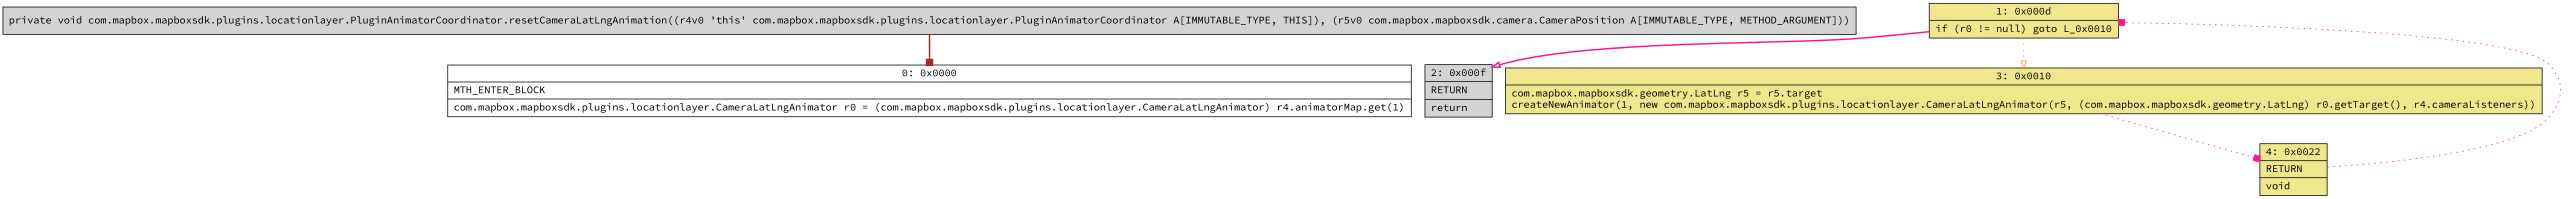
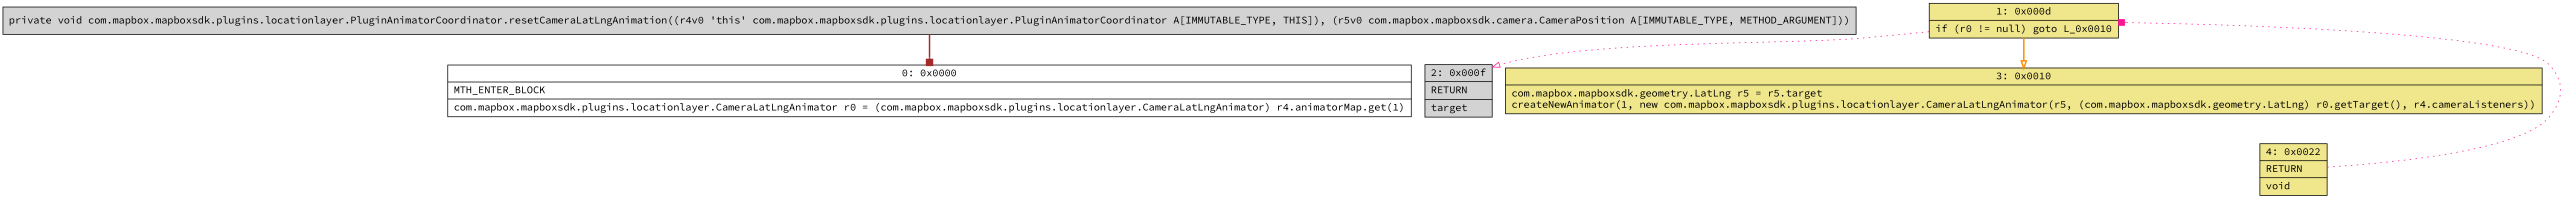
edge "1: 0x000d" -> "2: 0x000f": style bold -> dotted
edge "1: 0x000d" -> "3: 0x0010": style dotted -> bold
node "2: 0x000f": text "return" -> "target"
edge "3: 0x0010" -> "4: 0x0022": removed
